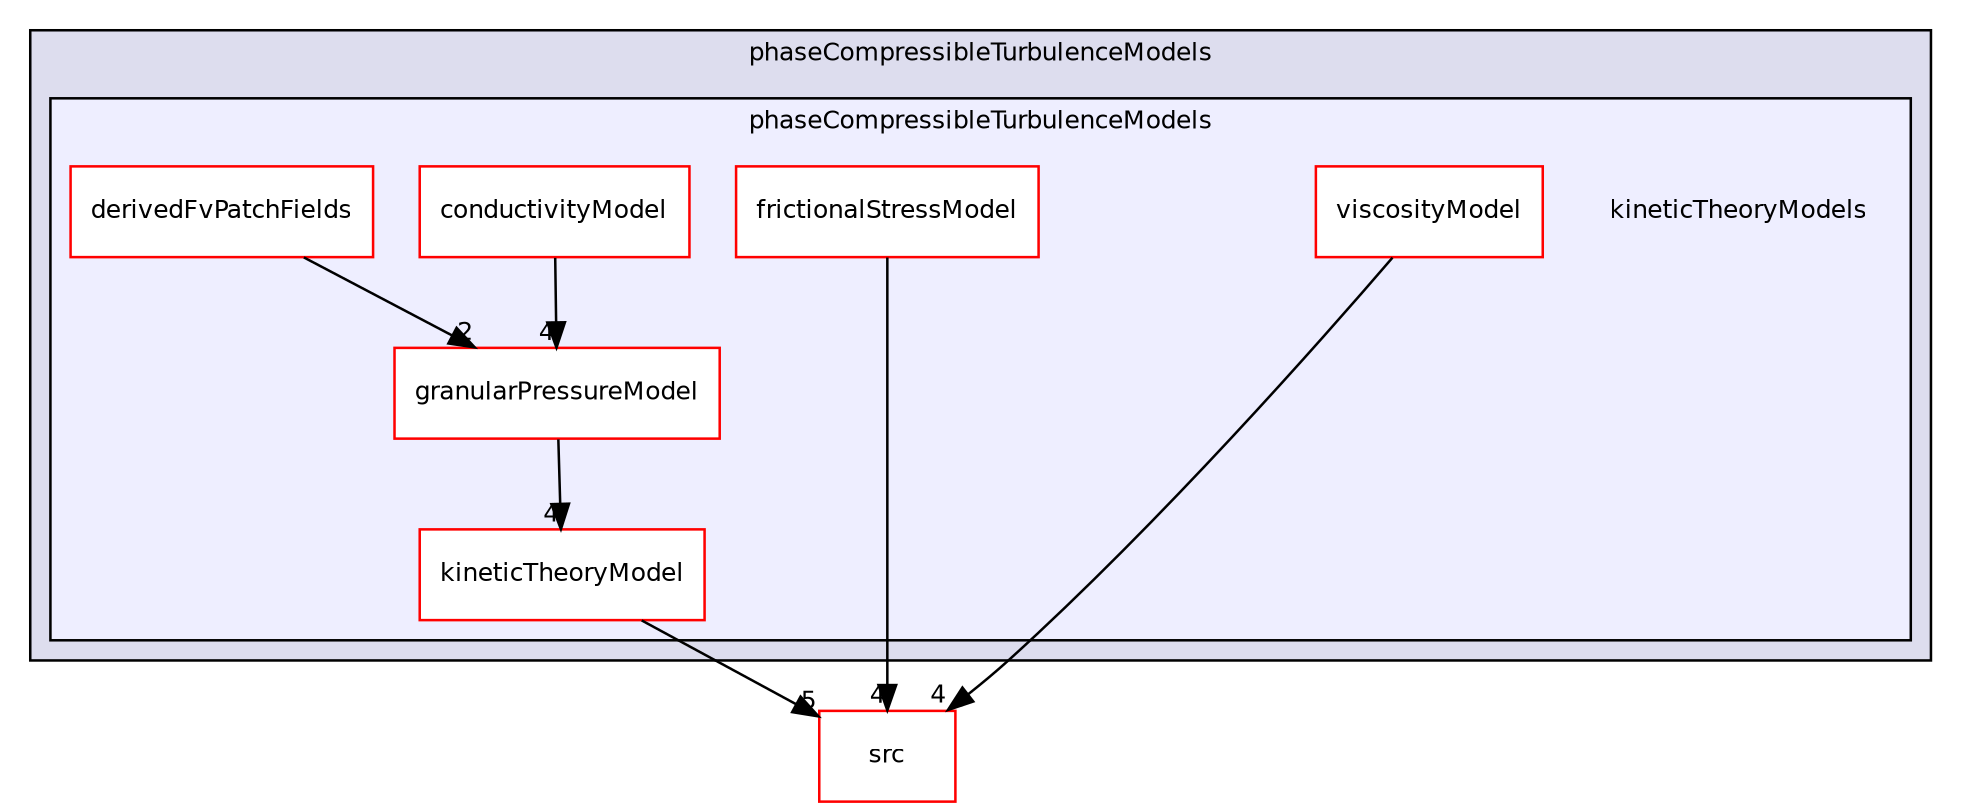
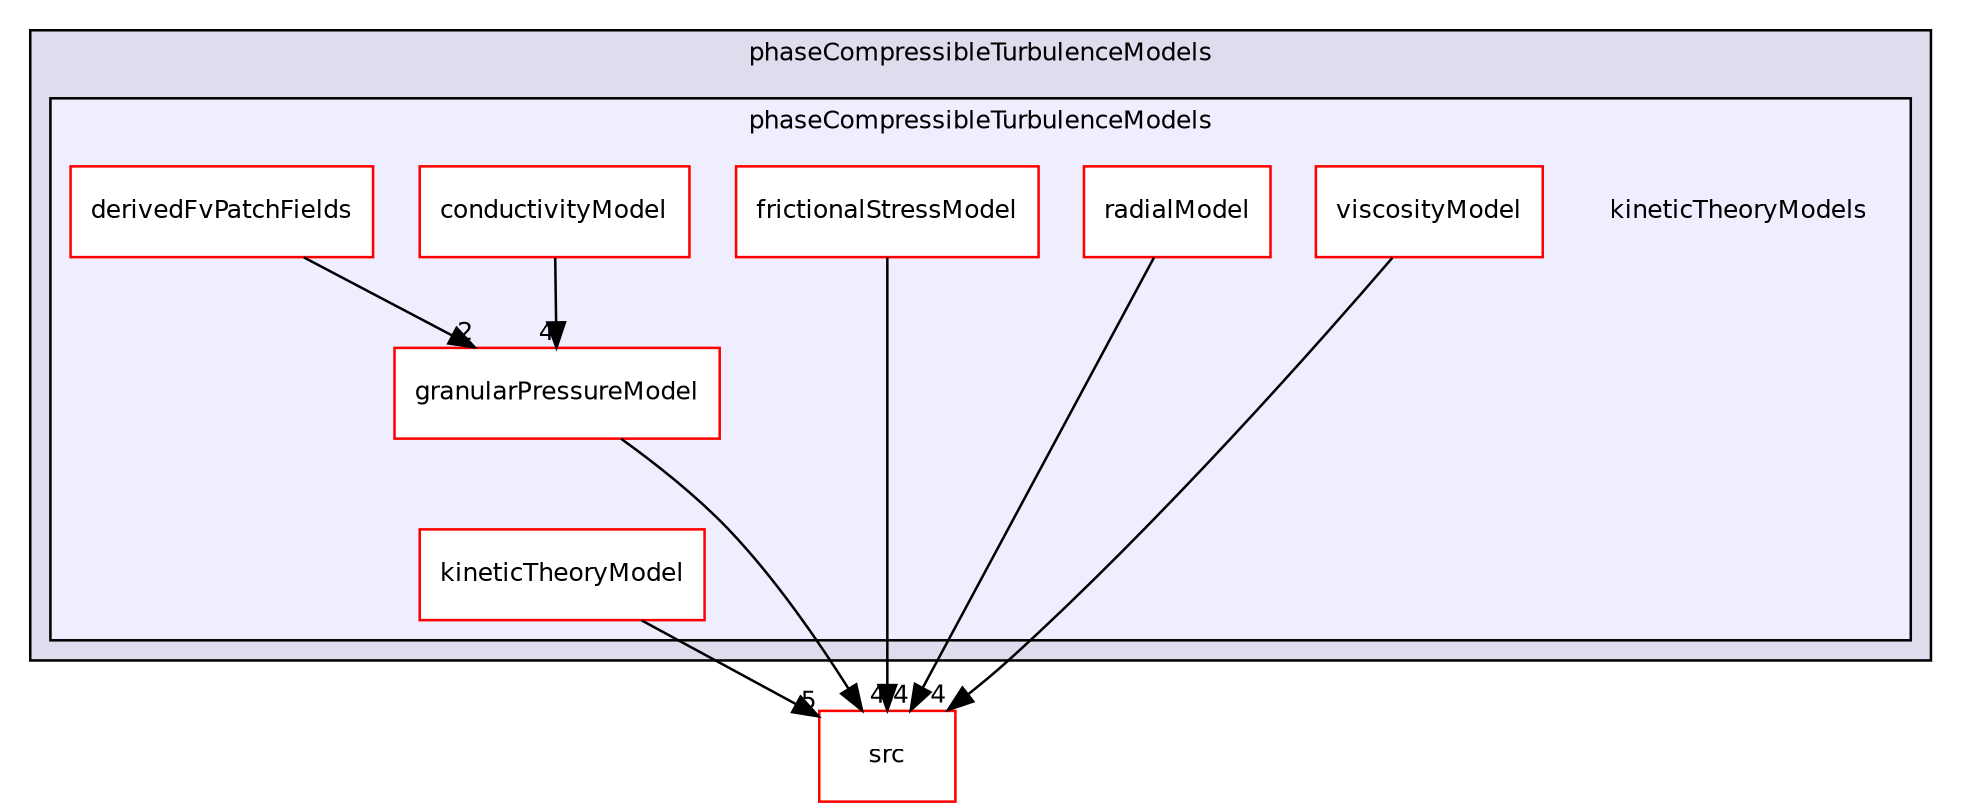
node "radialModel": added
edge "granularPressureModel" -> "kineticTheoryModel": now "granularPressureModel" -> "src"
